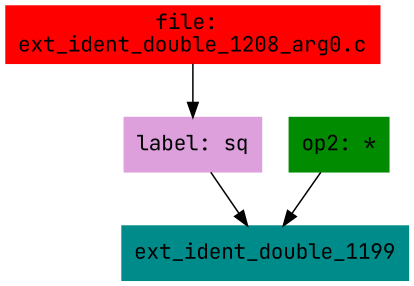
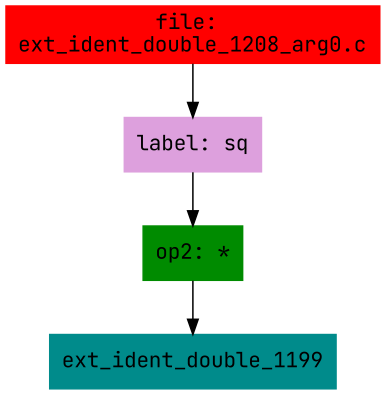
edge "label: sq" -> "ext_ident_double_1199": now "label: sq" -> "op2: *"
